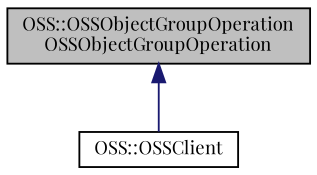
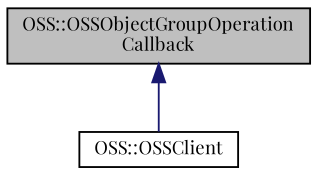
node "OSS::OSSObjectGroupOperation OSSObjectGroupOperation": label "OSS::OSSObjectGroupOperation OSSObjectGroupOperation" -> "OSS::OSSObjectGroupOperation Callback"
